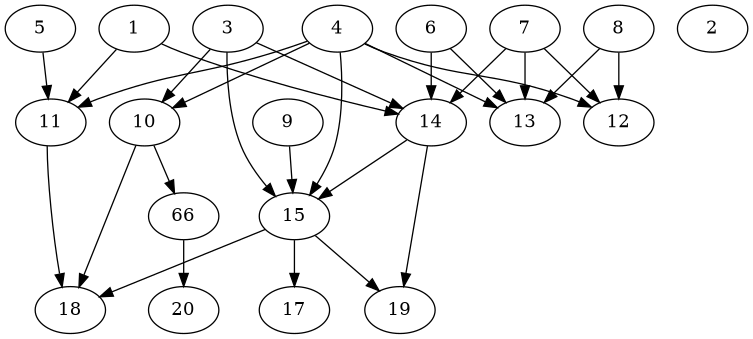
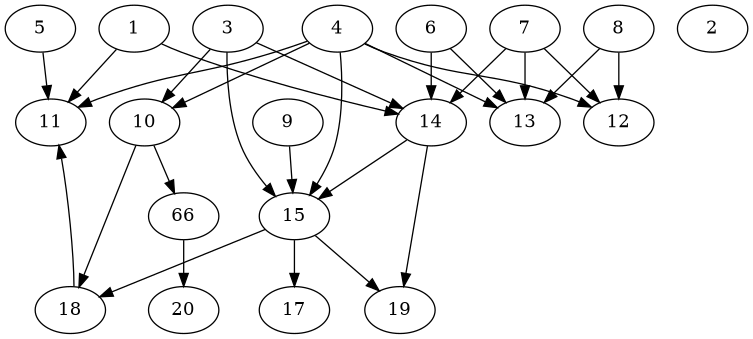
edge "11" -> "18": reversed
